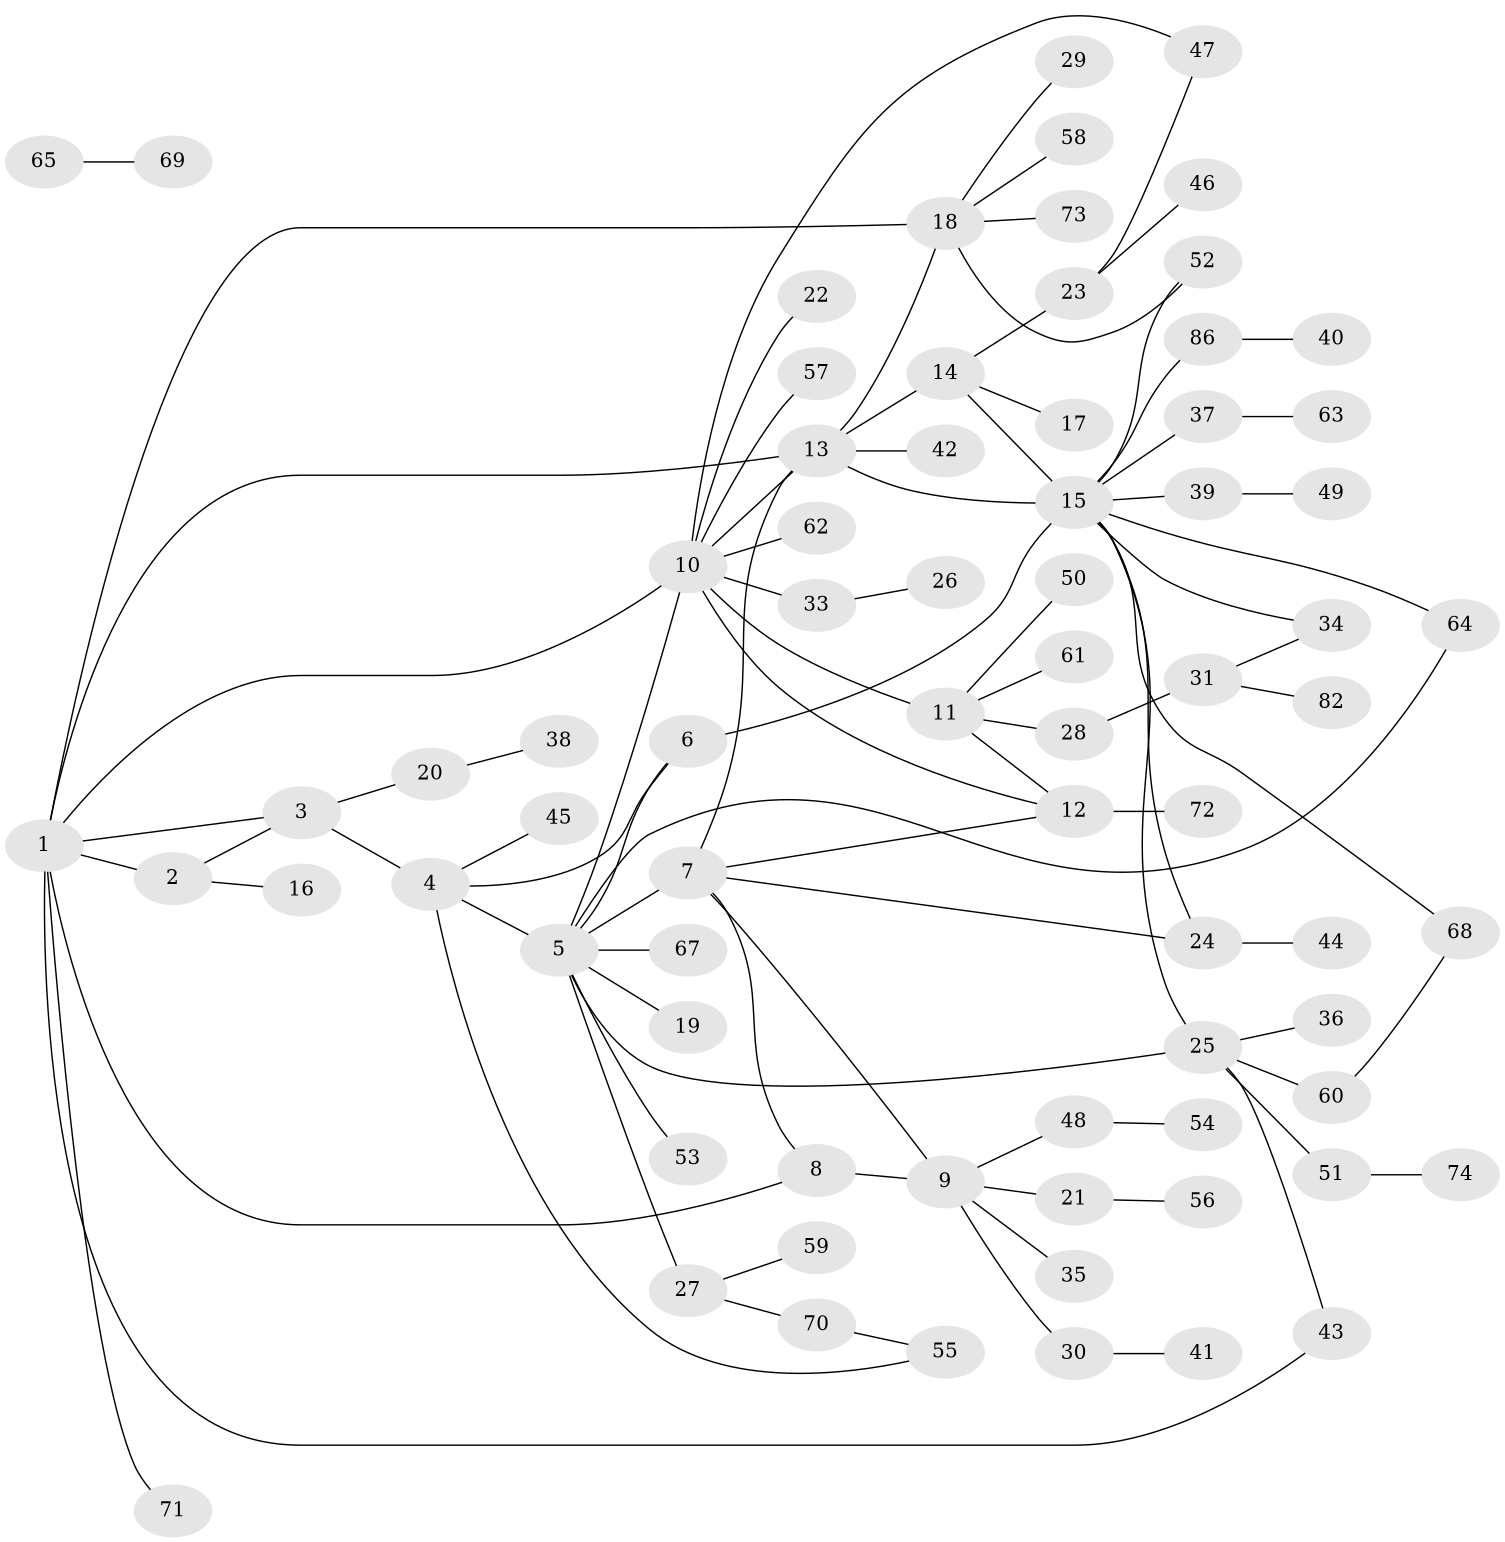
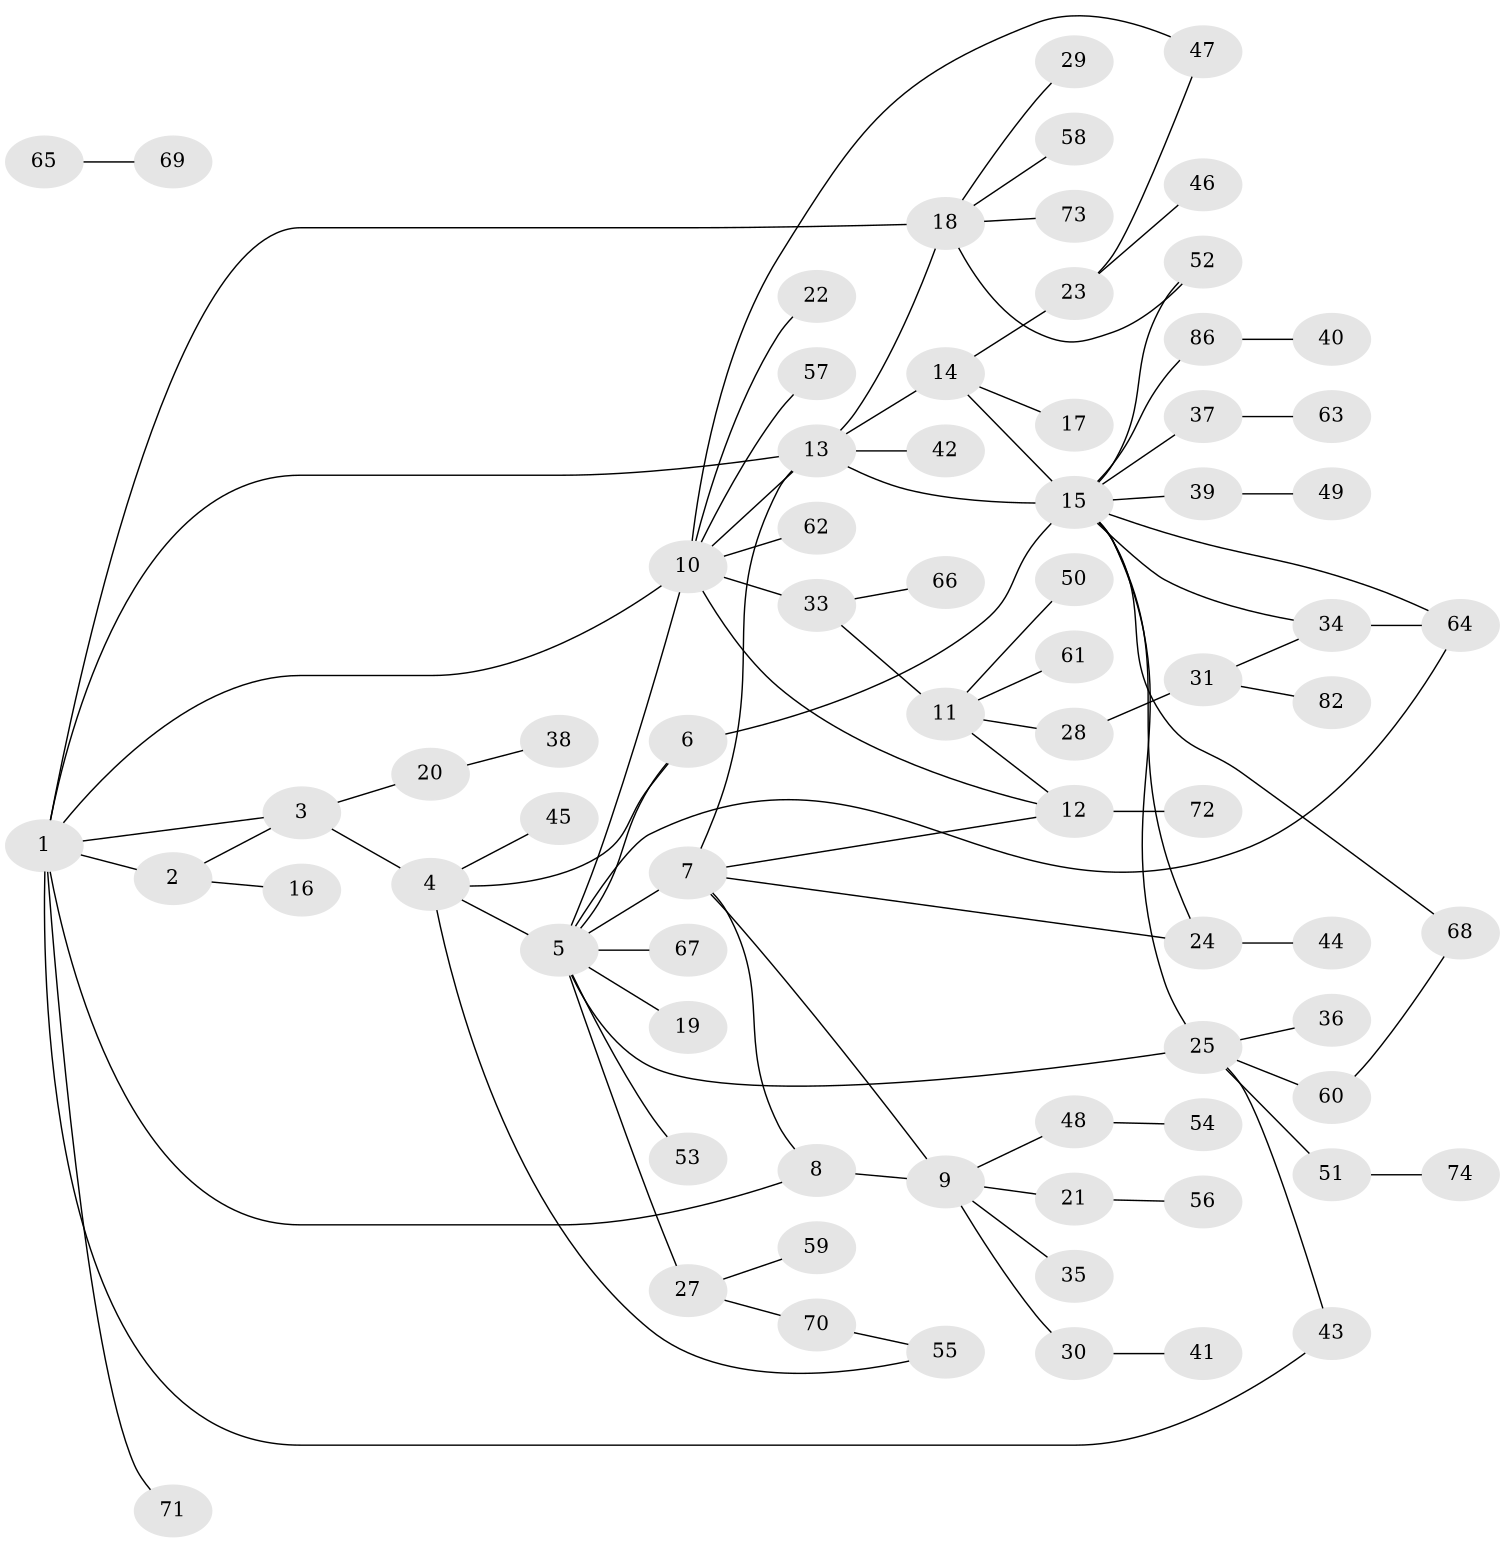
node "26": label "26" -> "66"
edge "34" -- "64": added
edge "10" -- "11": now "33" -- "11"
